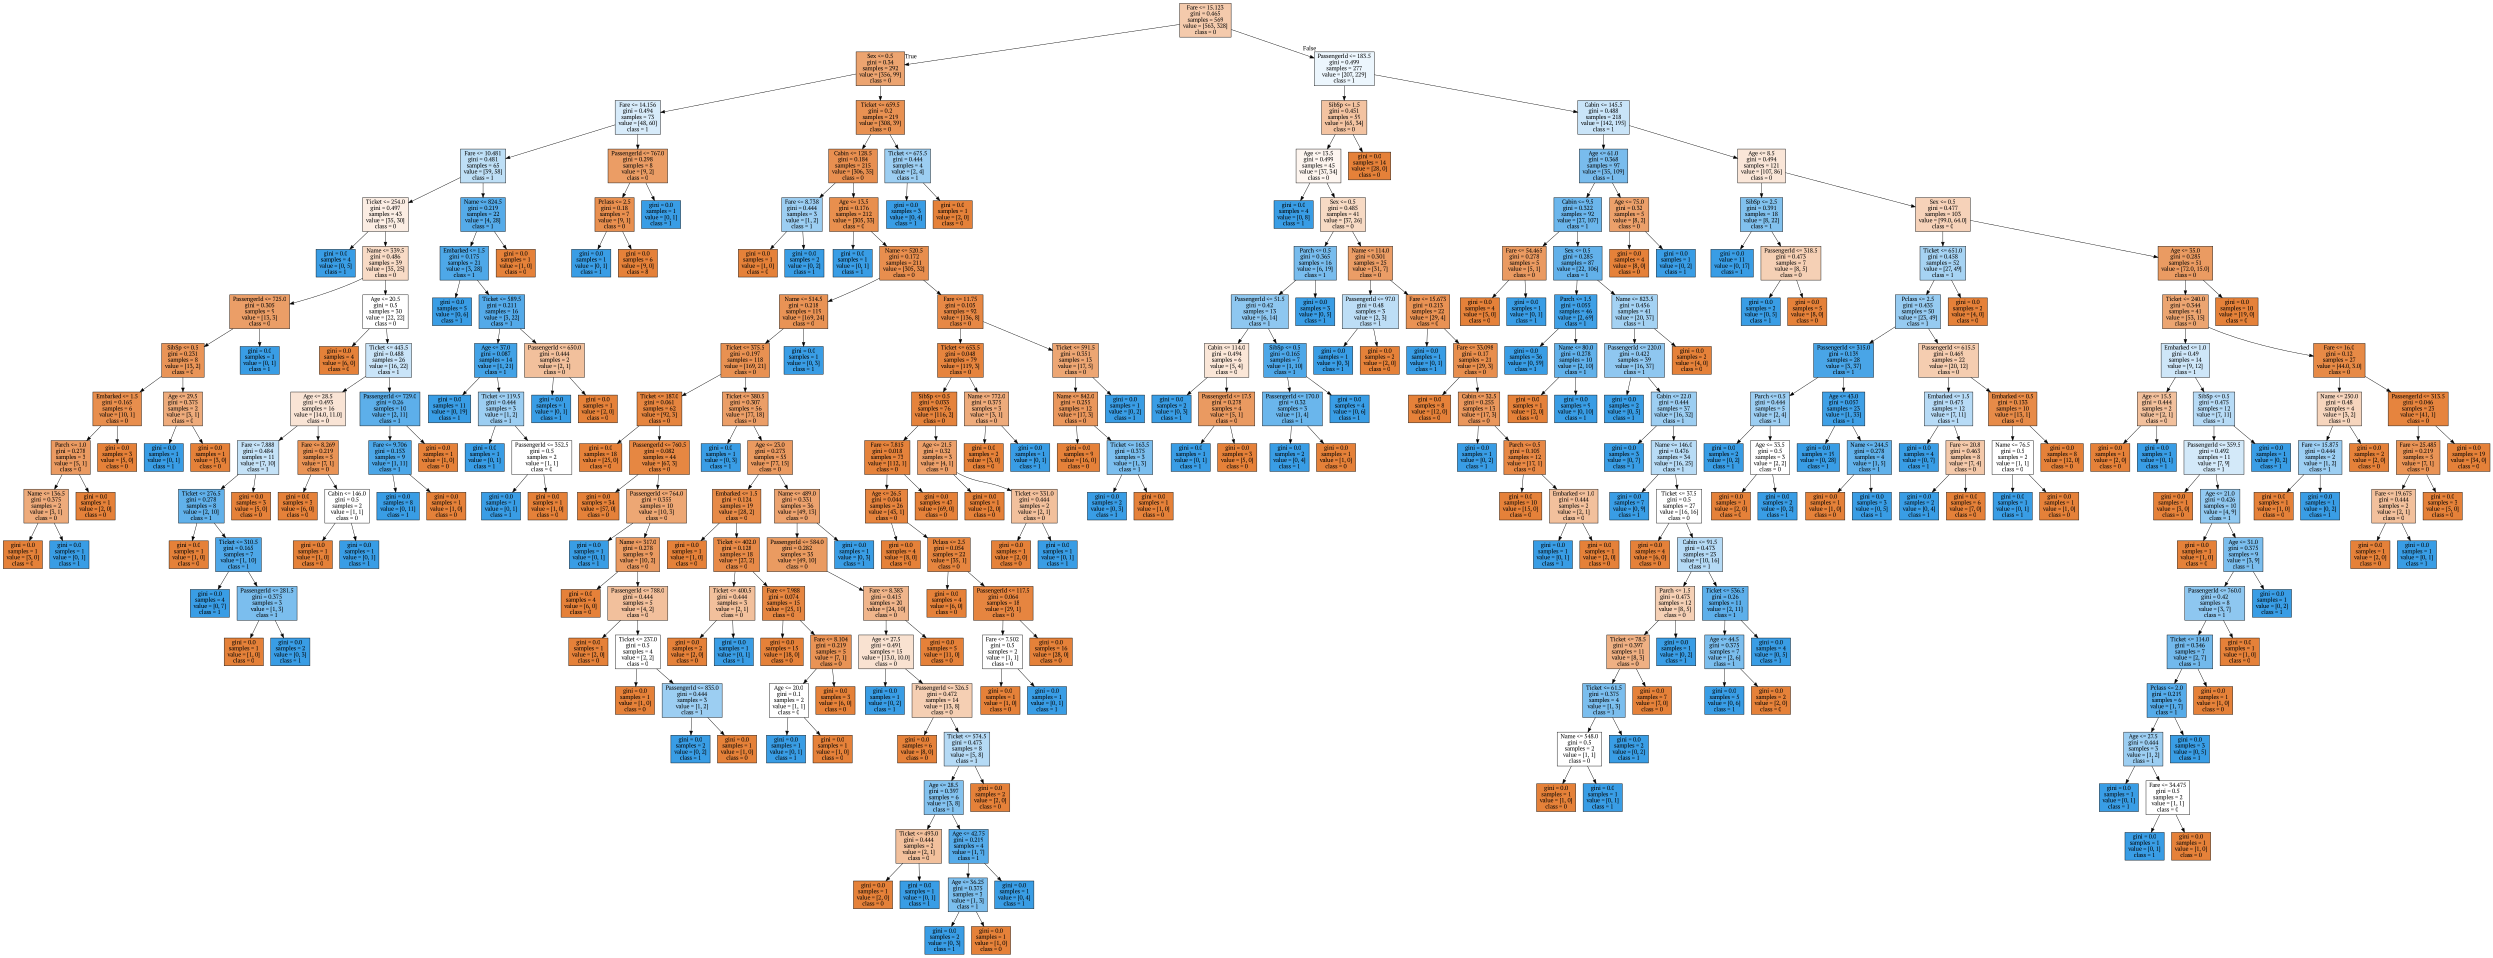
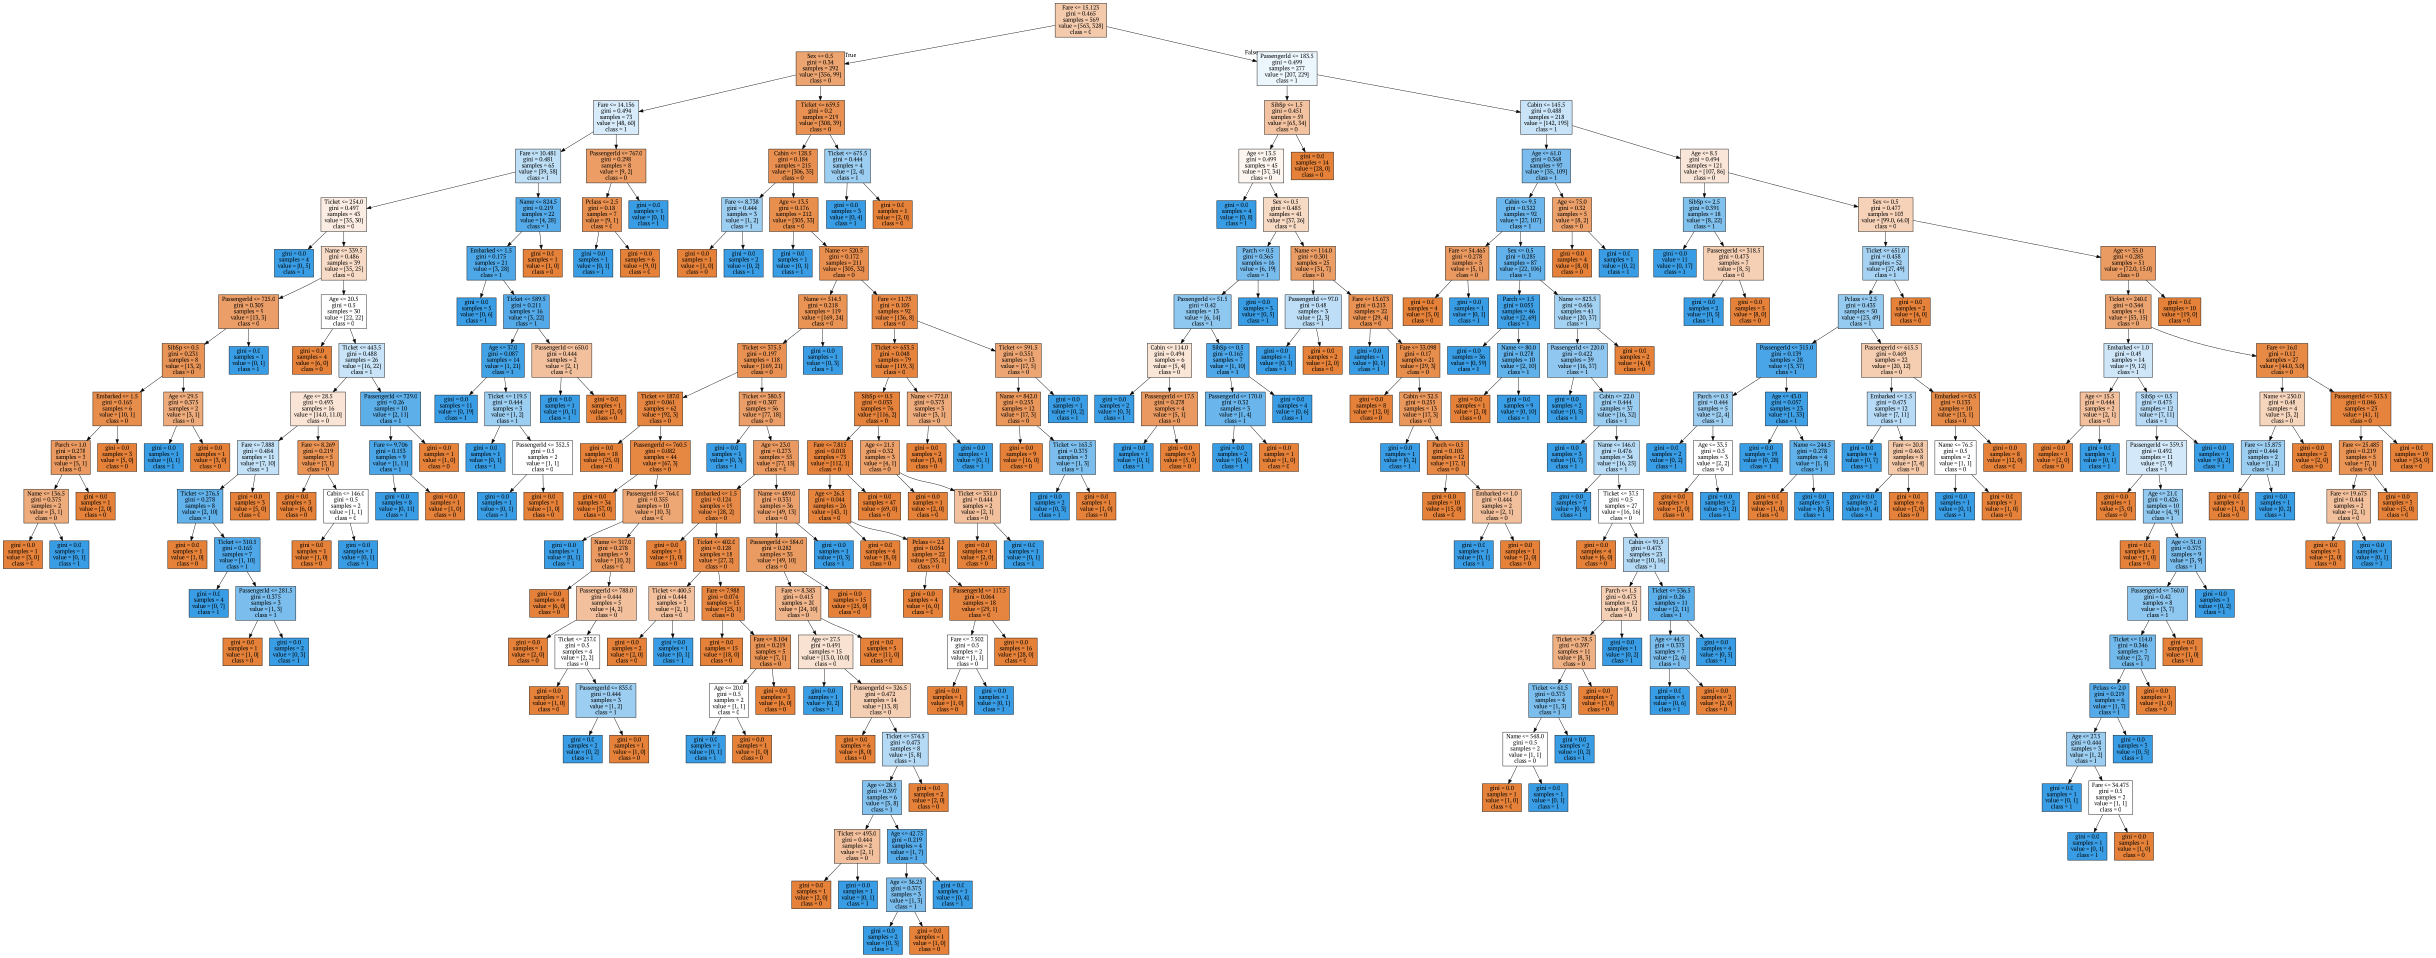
node "gini = 0.0 samples = 6 value = [9, 0] class = 8": label "gini = 0.0 samples = 6 value = [9, 0] class = 8" -> "gini = 0.0 samples = 6 value = [9, 0] class = 0"
node "gini = 0.0 samples = 15 value = [25, 0] class = 0": added
node "Age <= 20.0 gini = 0.1 samples = 2 value = [1, 1] class = 0": label "Age <= 20.0 gini = 0.1 samples = 2 value = [1, 1] class = 0" -> "Age <= 20.0 gini = 0.5 samples = 2 value = [1, 1] class = 0"
